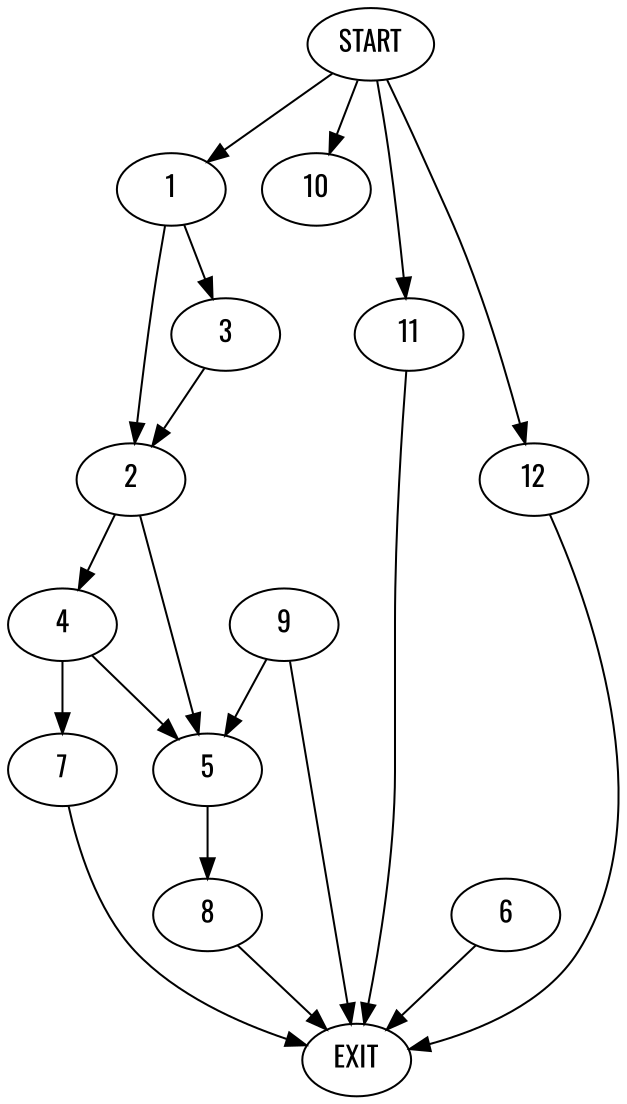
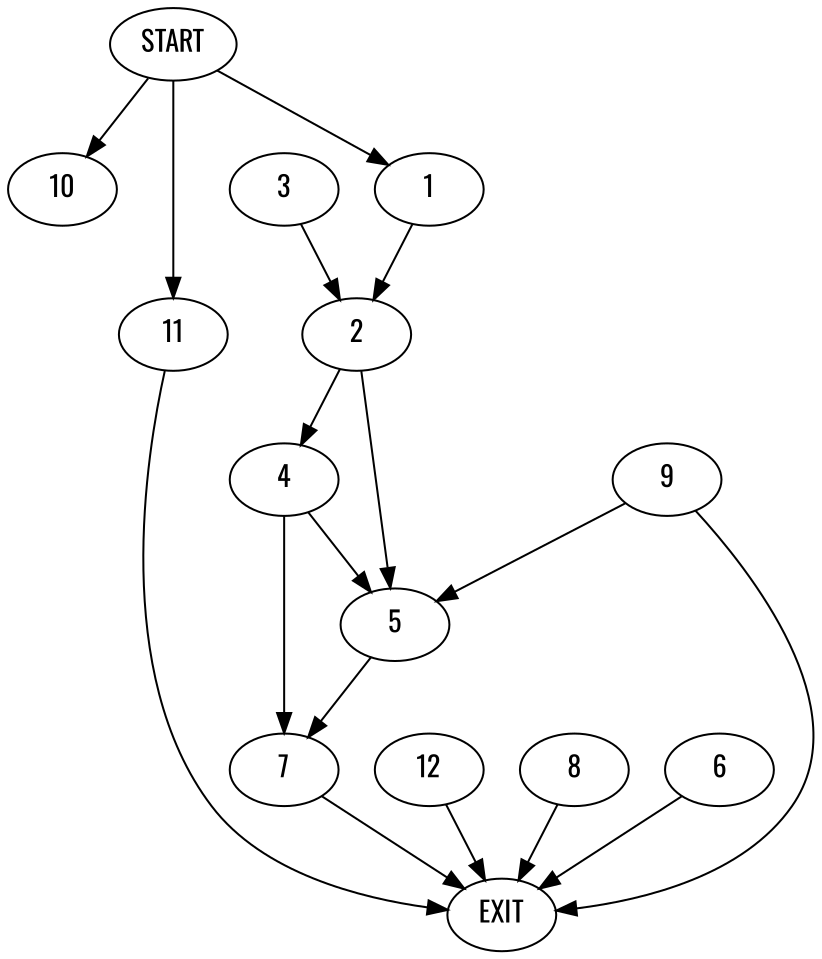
edge "START" -> "12": removed
edge "1" -> "3": removed
edge "5" -> "8": now "5" -> "7"
